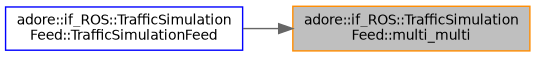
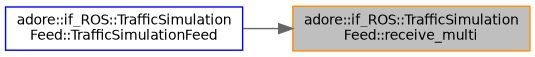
node "adore::if_ROS::TrafficSimulation Feed::multi_multi": label "adore::if_ROS::TrafficSimulation Feed::multi_multi" -> "adore::if_ROS::TrafficSimulation Feed::receive_multi"
